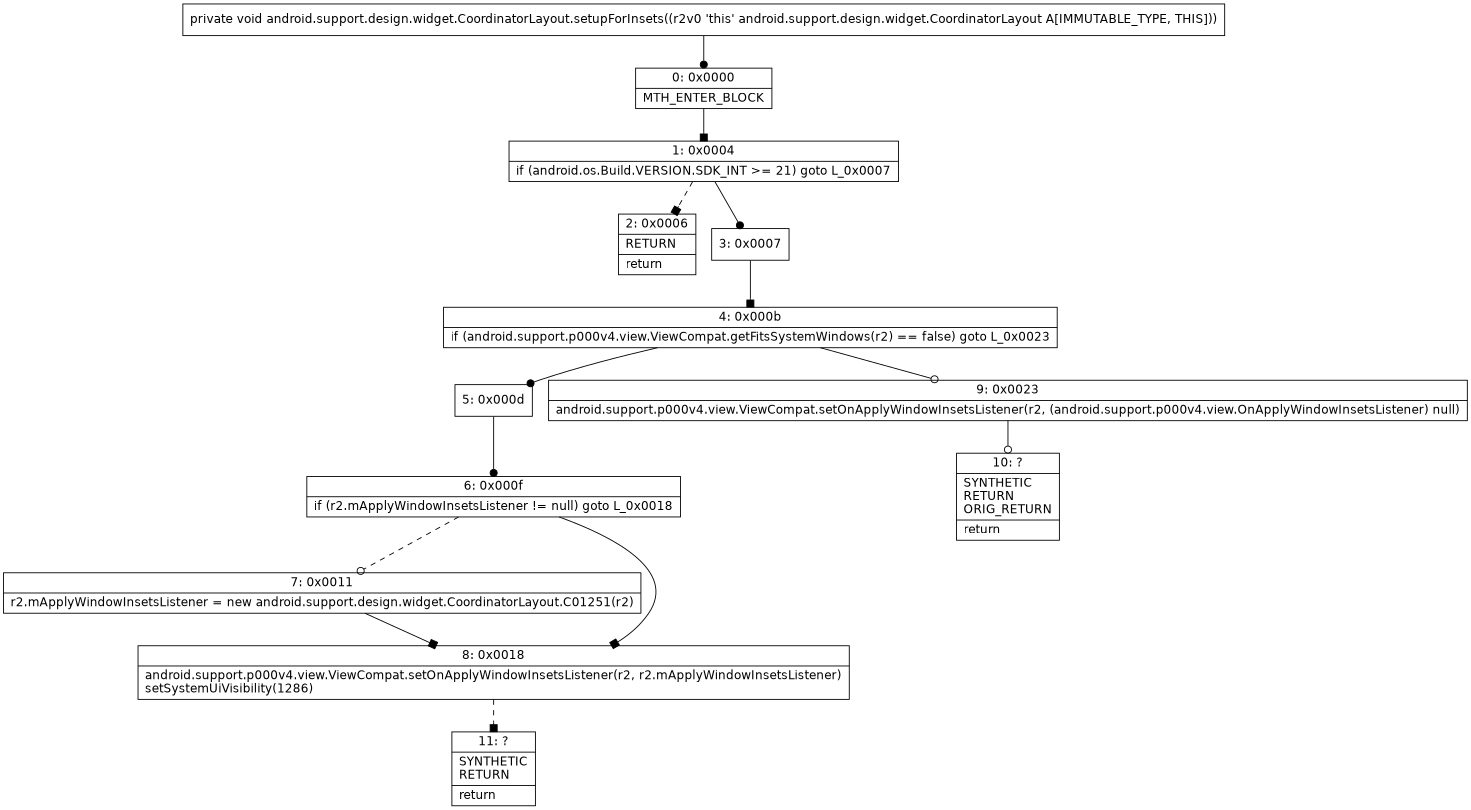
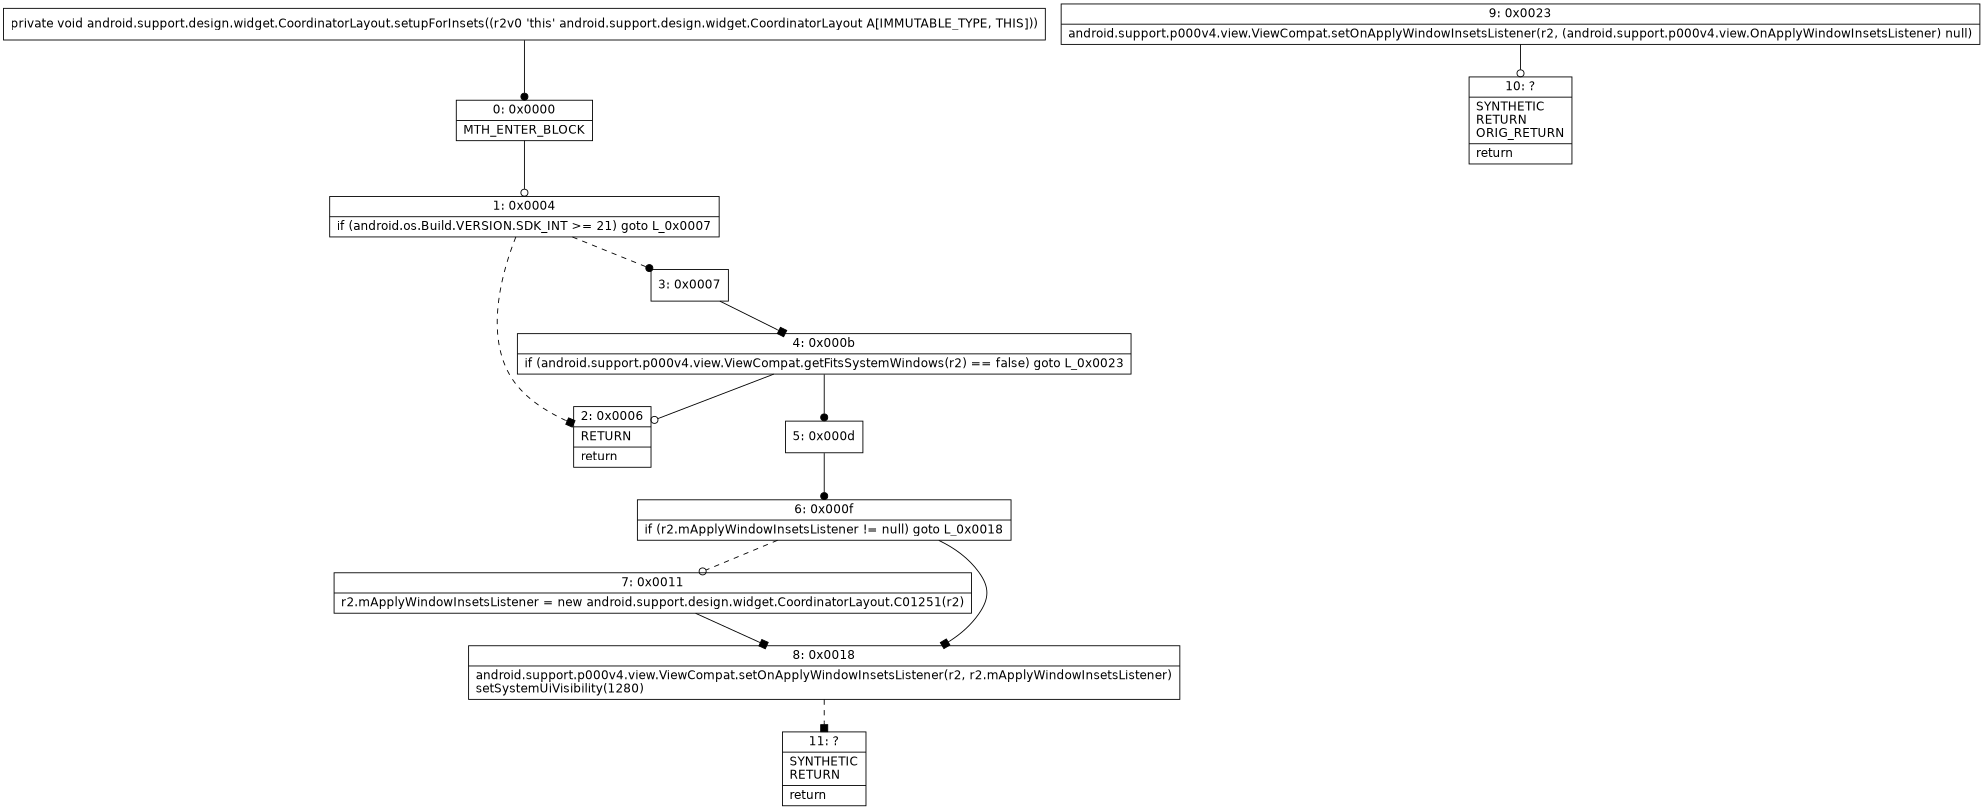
edge "0: 0x0000" -> "1: 0x0004": arrowhead box -> odot
edge "1: 0x0004" -> "3: 0x0007": style solid -> dashed
edge "4: 0x000b" -> "9: 0x0023": now "4: 0x000b" -> "2: 0x0006"
node "8: 0x0018": text "setSystemUiVisibility(1286)" -> "setSystemUiVisibility(1280)"
